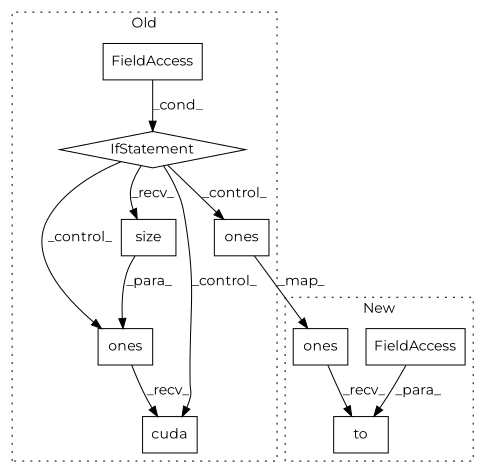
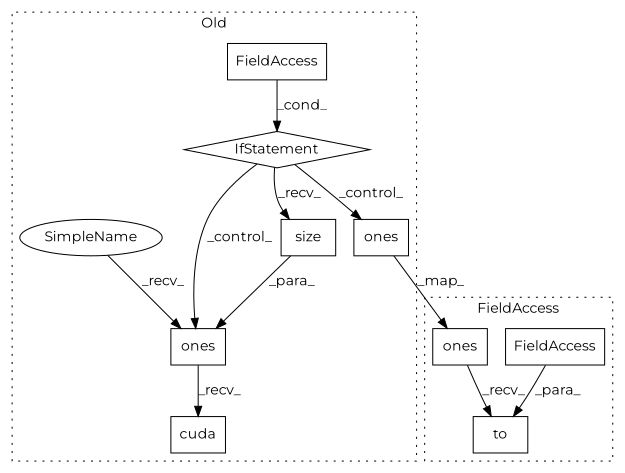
node "SimpleName": added
edge "IfStatement" -> "cuda": removed, label "_control_"
cluster "New": label "New" -> "FieldAccess"
